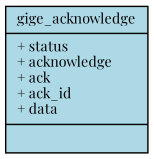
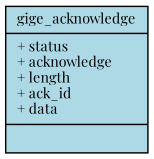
node "gige_acknowledge": text "+ ack" -> "+ length"
